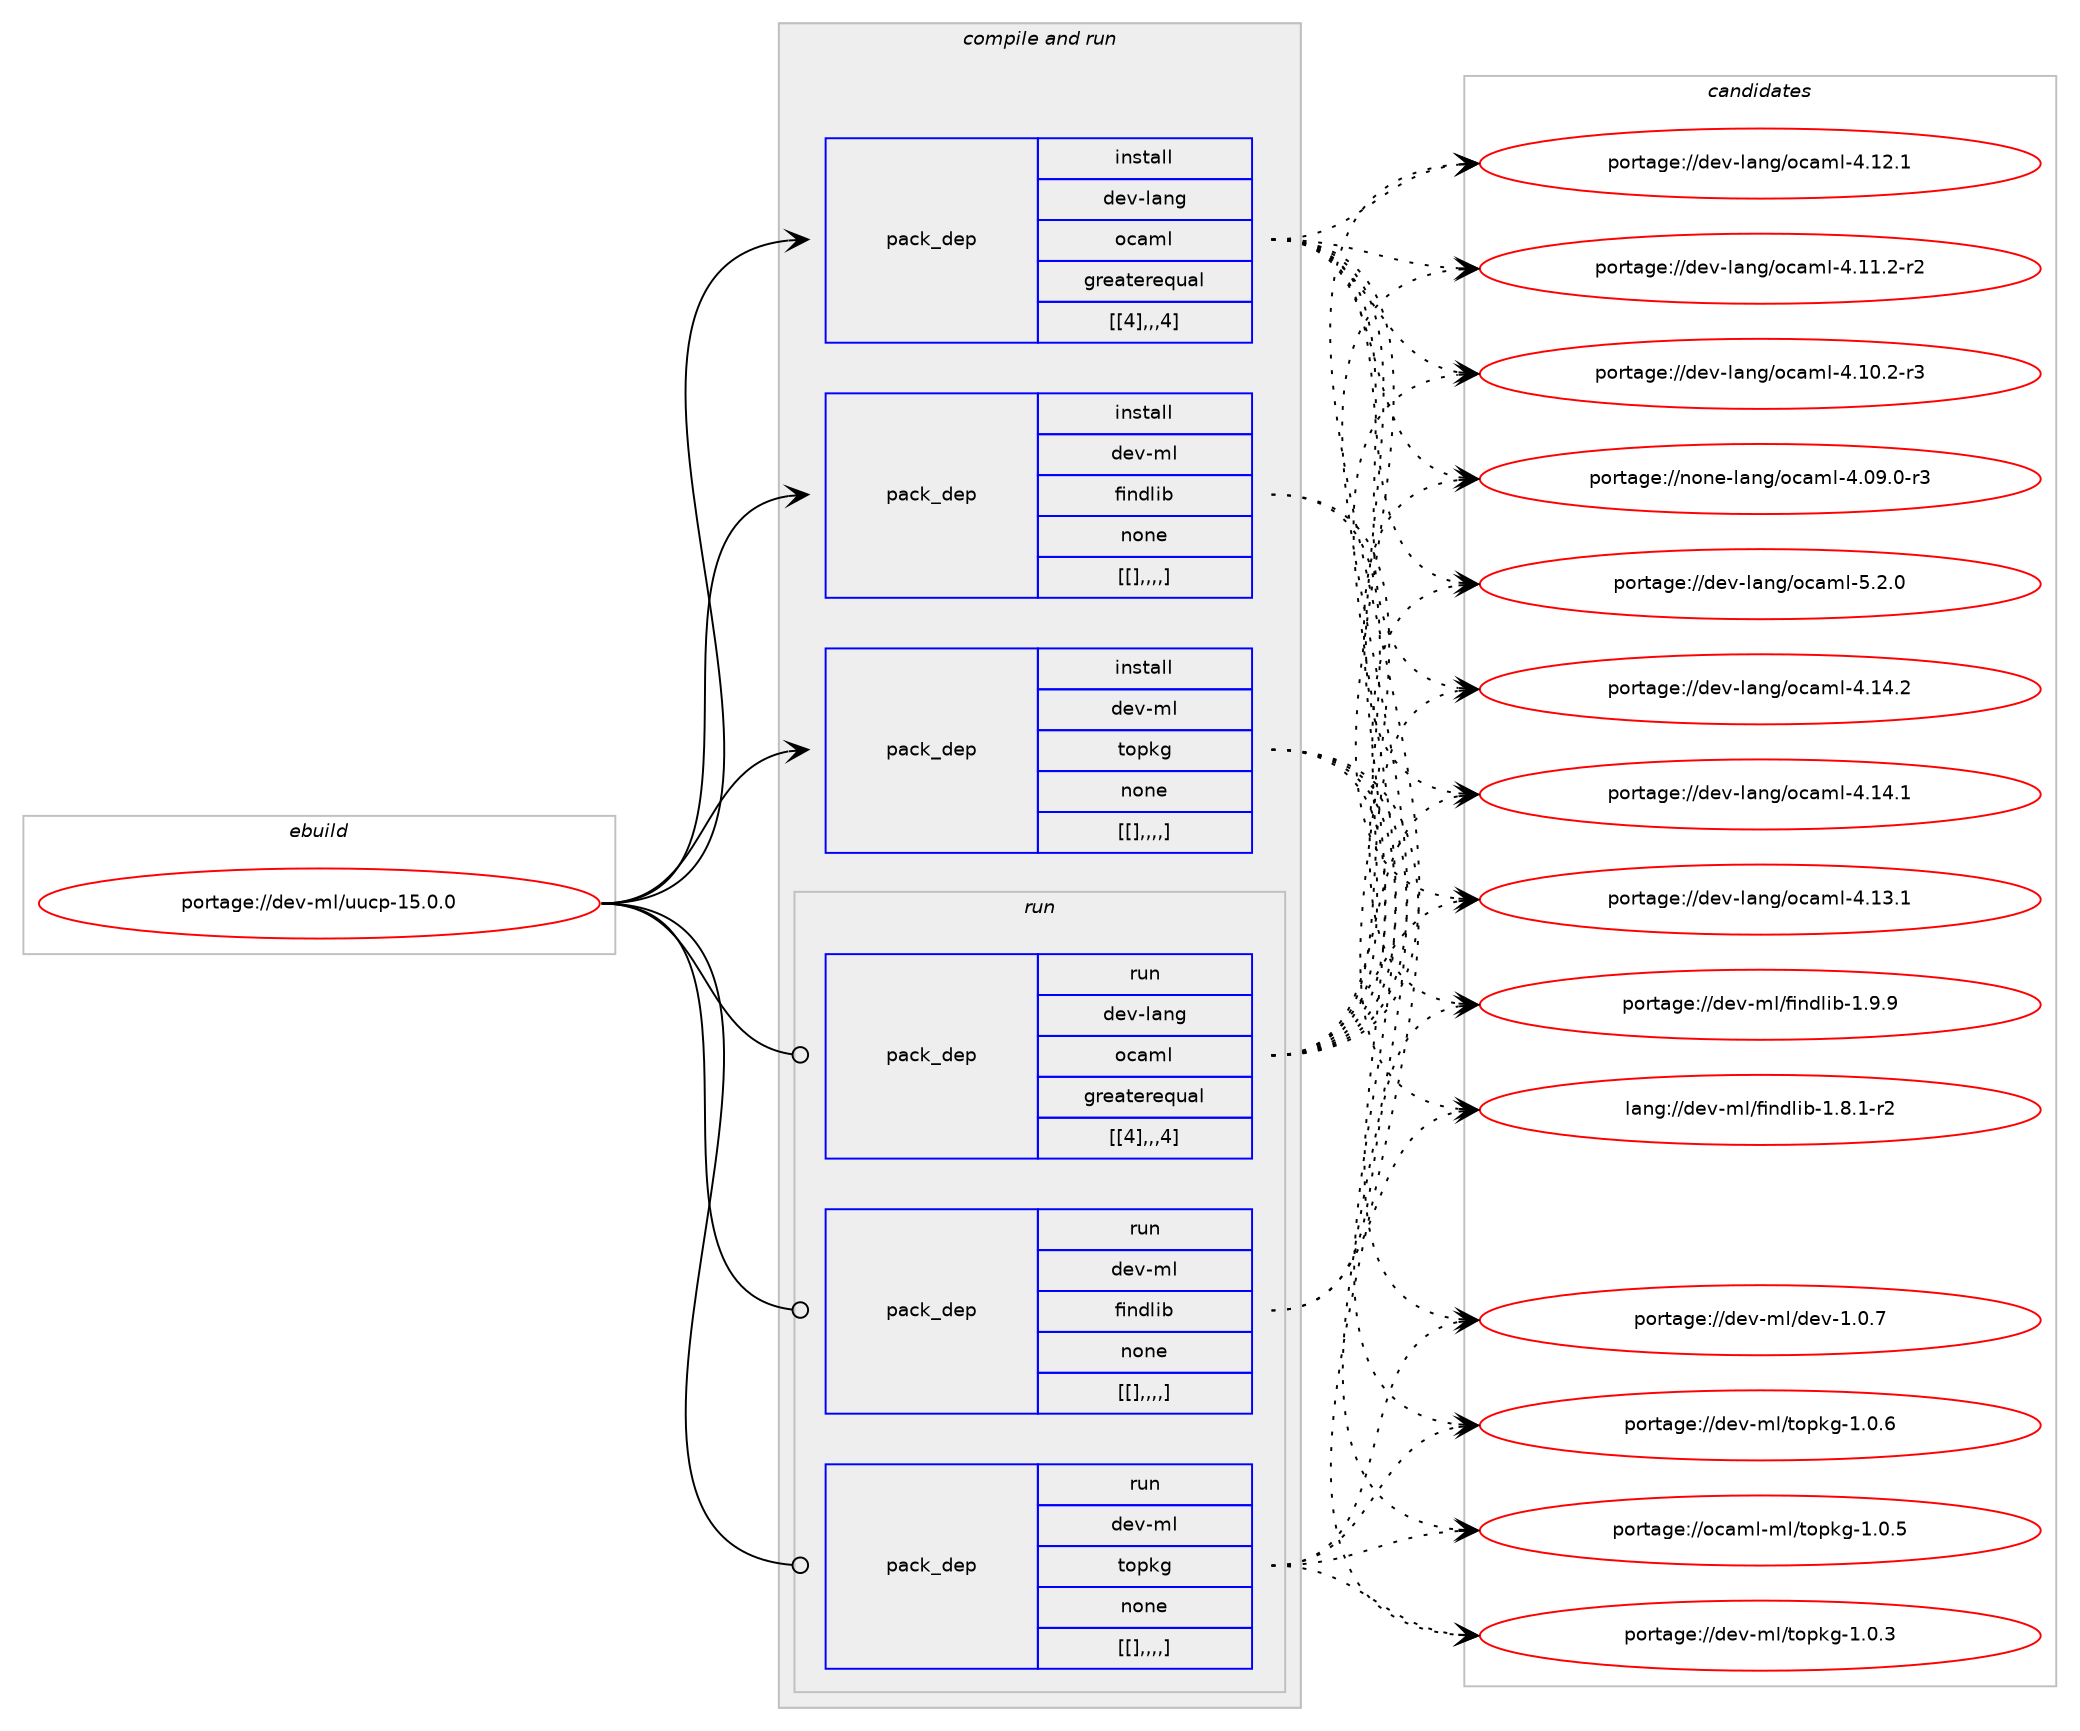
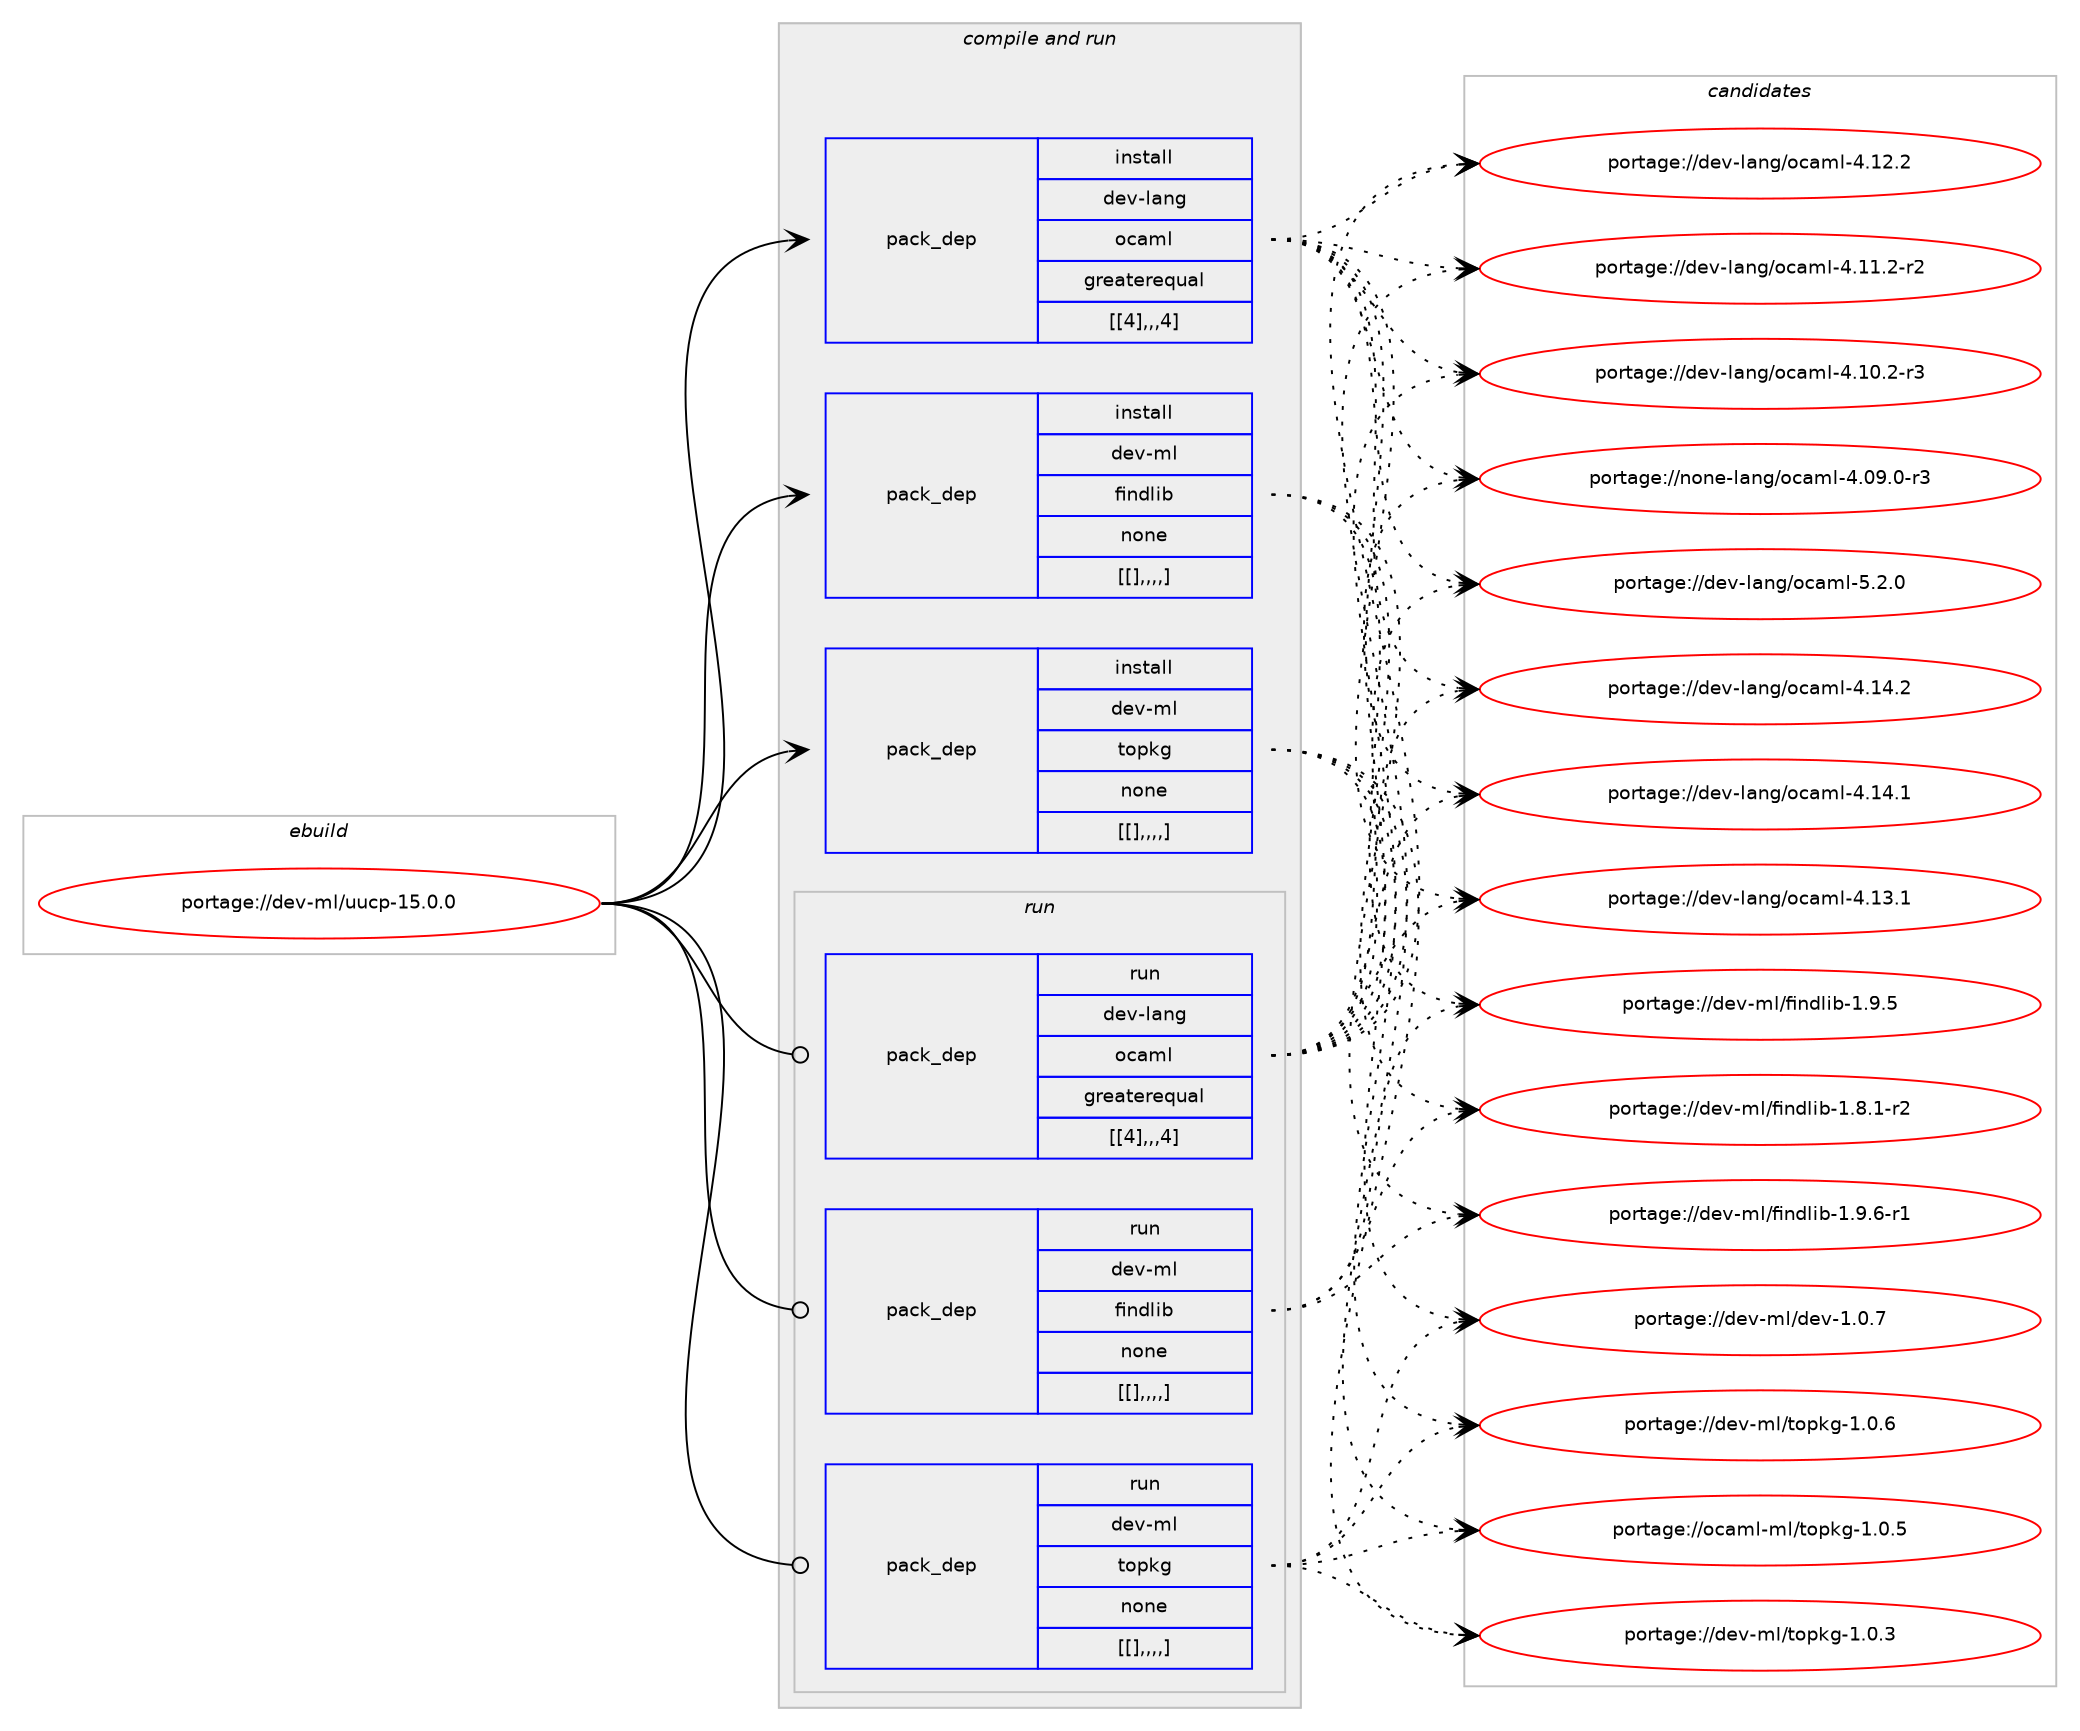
node "portage://dev-lang/ocaml-4.12.1": label "portage://dev-lang/ocaml-4.12.1" -> "portage://dev-lang/ocaml-4.12.2"
node "portage://dev-ml/findlib-1.9.9": label "portage://dev-ml/findlib-1.9.9" -> "portage://dev-ml/findlib-1.9.5"
node "lang://dev-ml/findlib-1.8.1-r2": label "lang://dev-ml/findlib-1.8.1-r2" -> "portage://dev-ml/findlib-1.8.1-r2"
node "portage://dev-ml/findlib-1.9.6-r1": added
